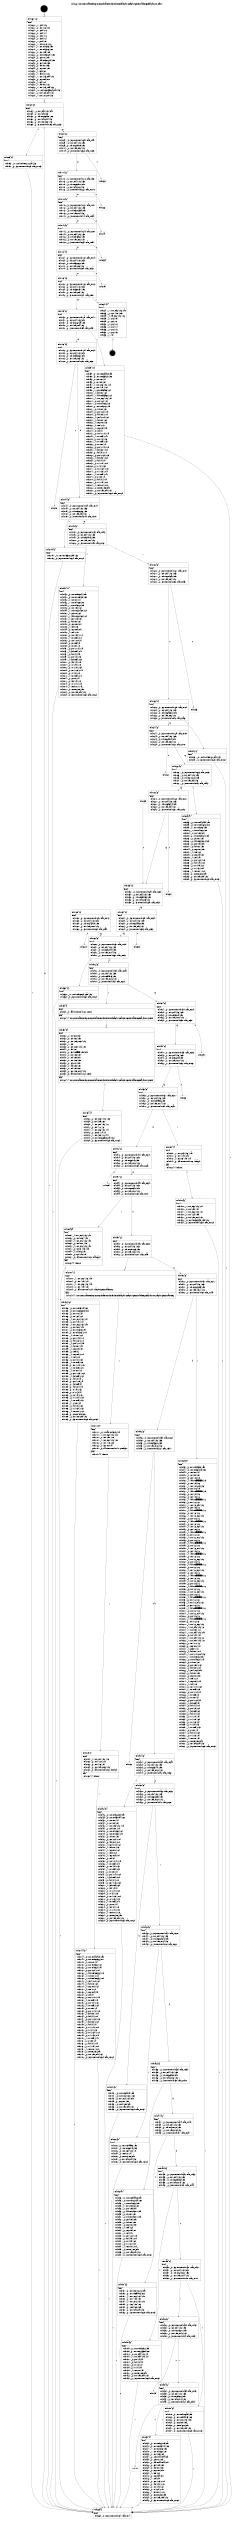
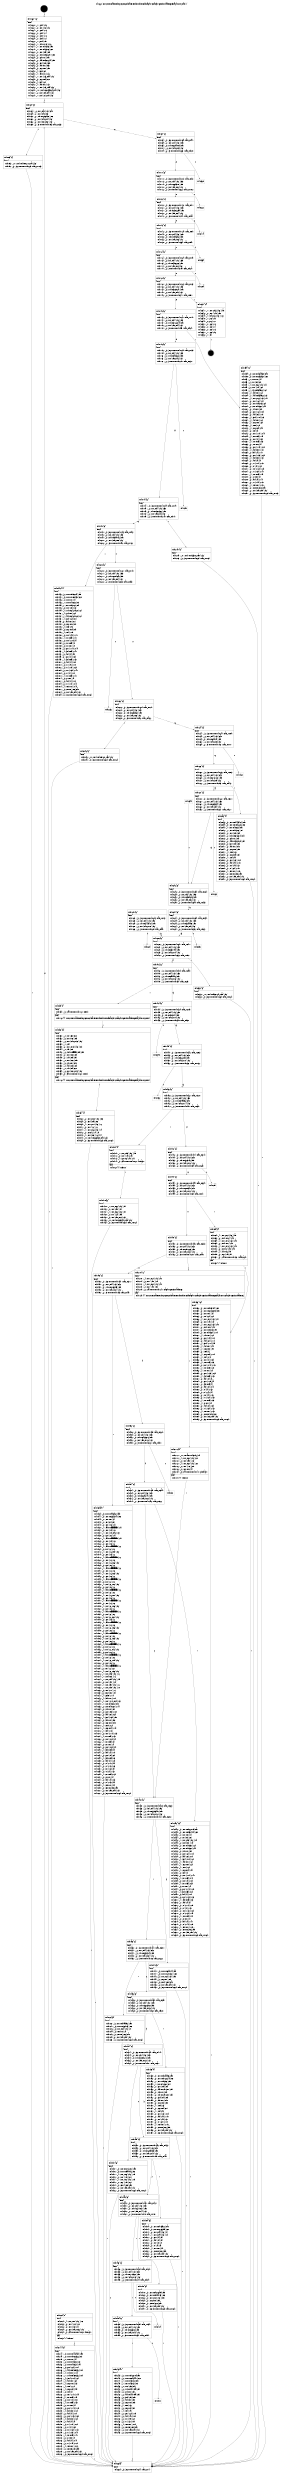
edge "0x402112 [29]" -> "0x40212f [21]": now "0x402112 [29]" -> "0x401a20 [28]"
